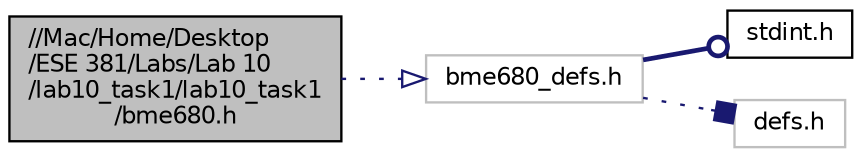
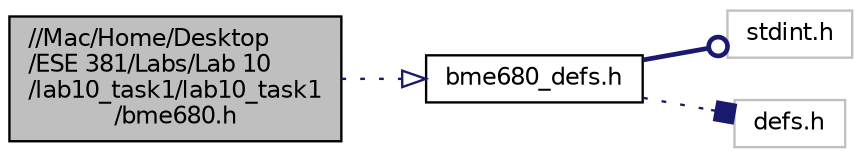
node "stdint.h": color black -> grey75
node "bme680_defs.h": color grey75 -> black
